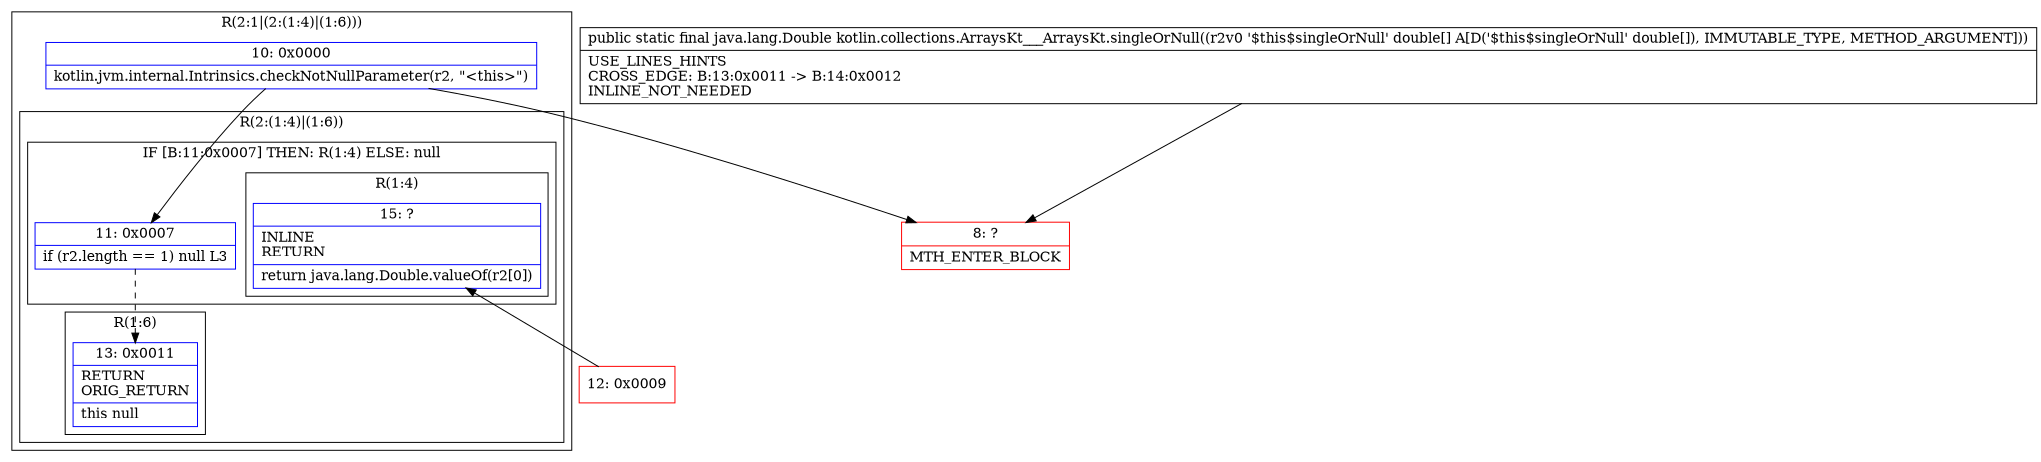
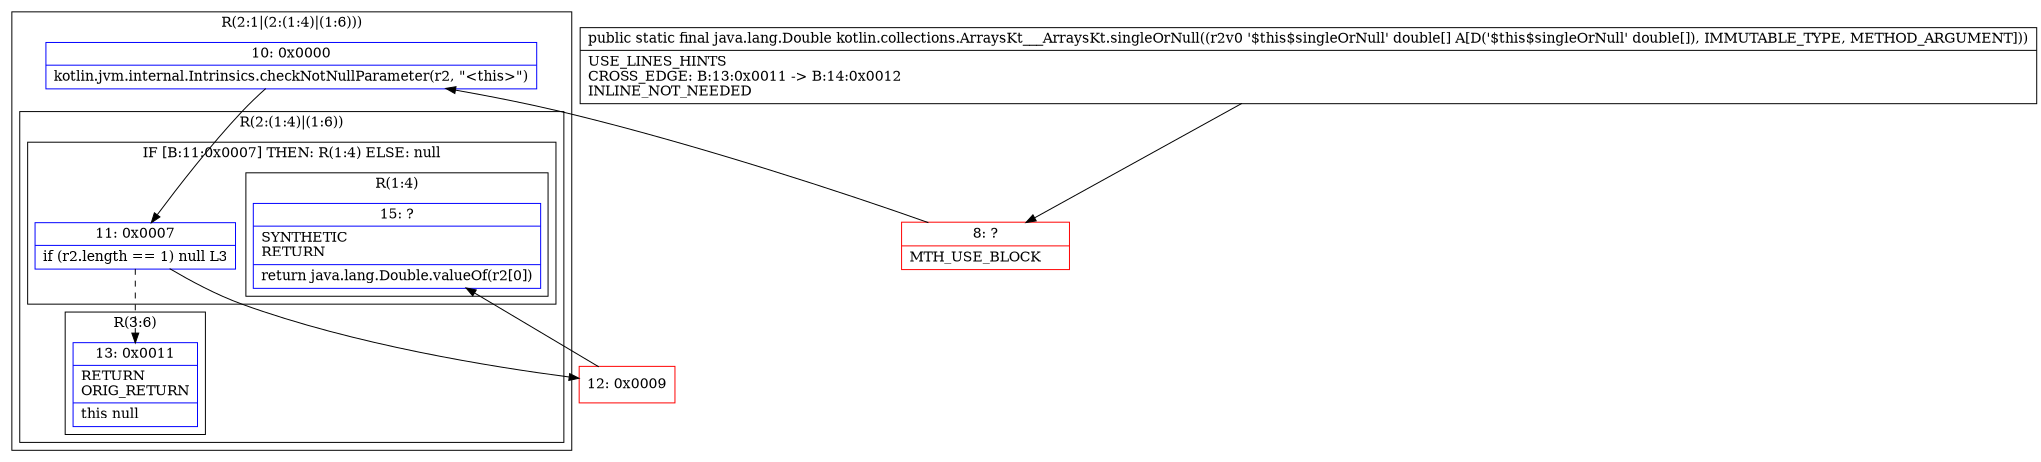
edge "10: 0x0000" -> "8: ?": reversed
node "15: ?": text "INLINE" -> "SYNTHETIC"
node "8: ?": text "MTH_ENTER_BLOCK" -> "MTH_USE_BLOCK"
cluster "R(1:6)": label "R(1:6)" -> "R(3:6)"
edge "11: 0x0007" -> "12: 0x0009": added
